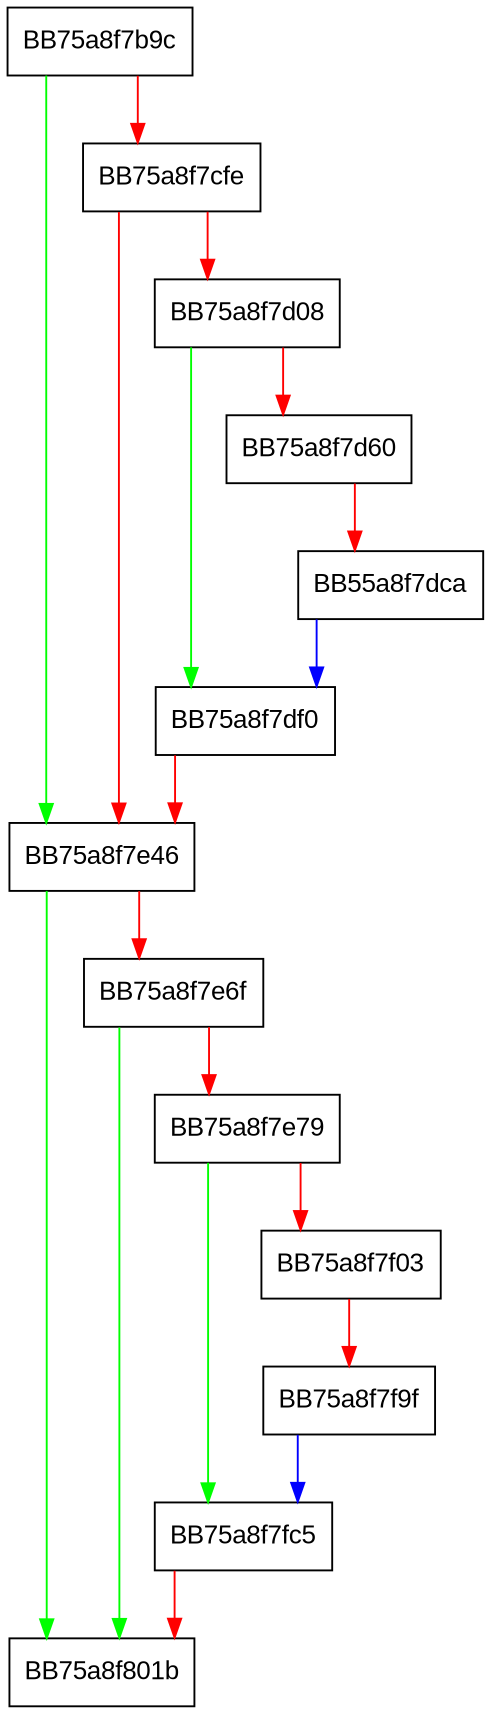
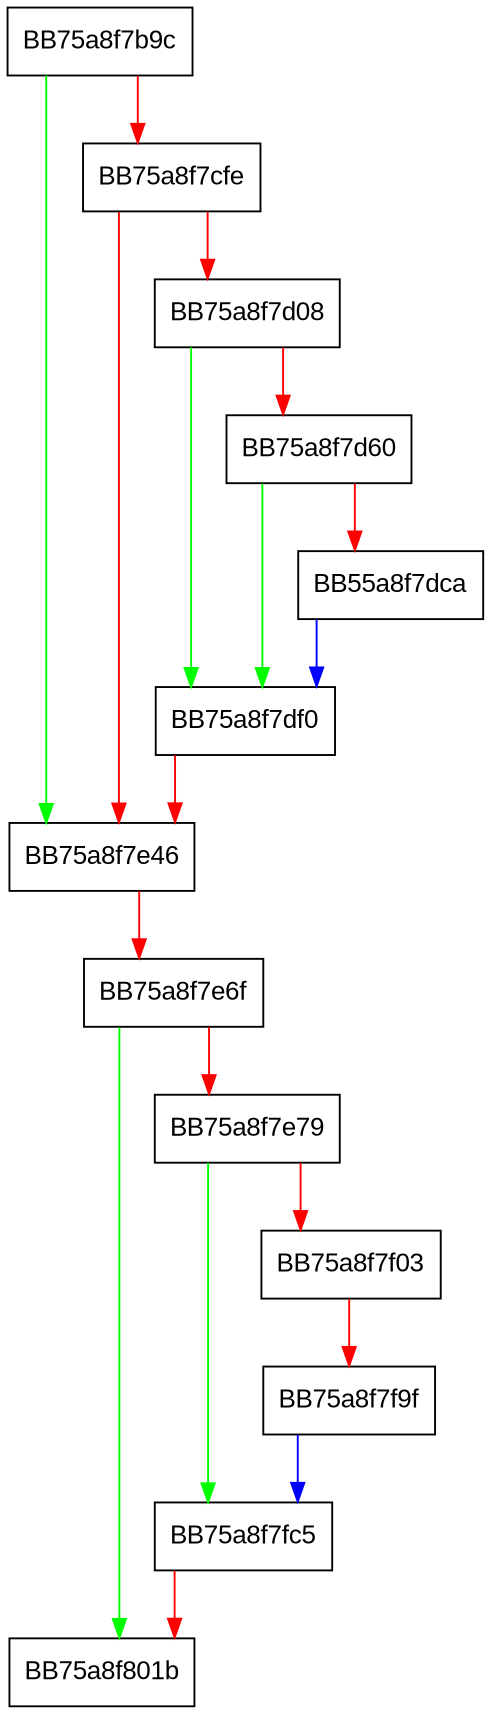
edge "BB75a8f7d60" -> "BB75a8f7df0": added
edge "BB75a8f7e46" -> "BB75a8f801b": removed
